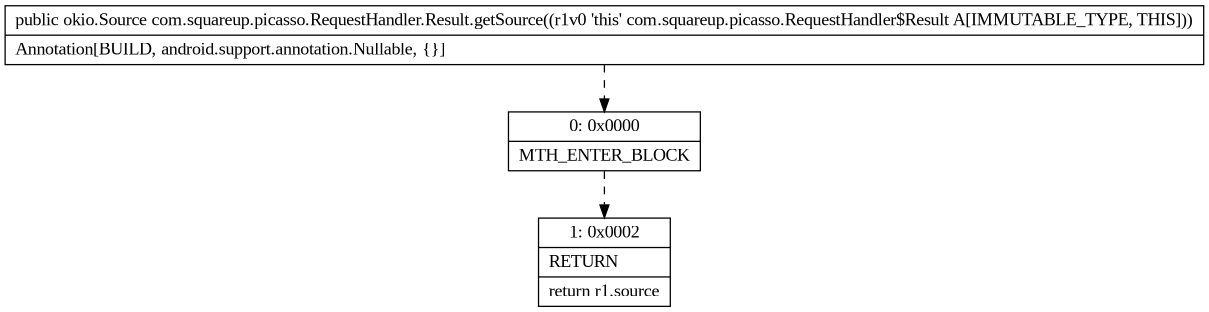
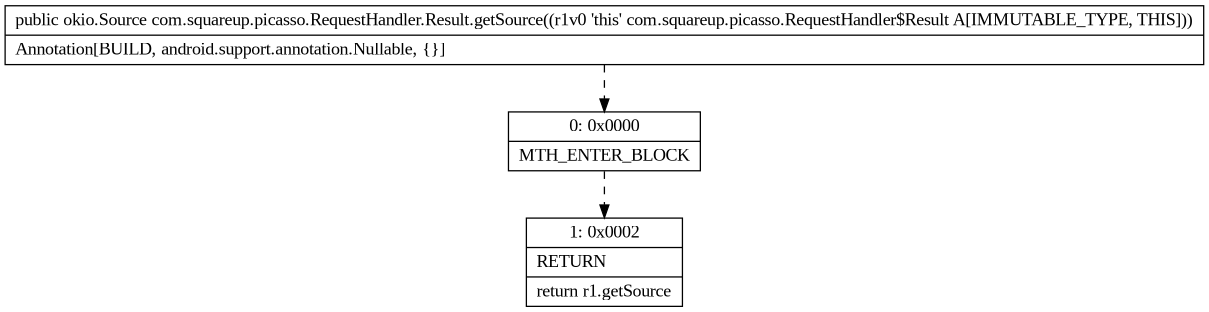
node "1: 0x0002": text "return r1.source" -> "return r1.getSource"
